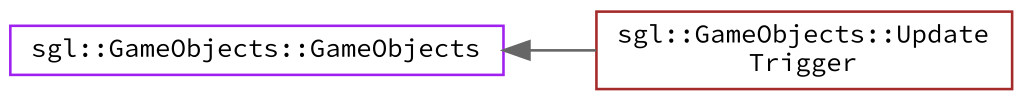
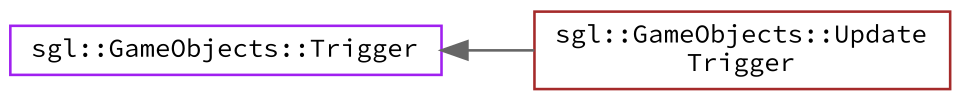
node "sgl::GameObjects::GameObjects": label "sgl::GameObjects::GameObjects" -> "sgl::GameObjects::Trigger"
